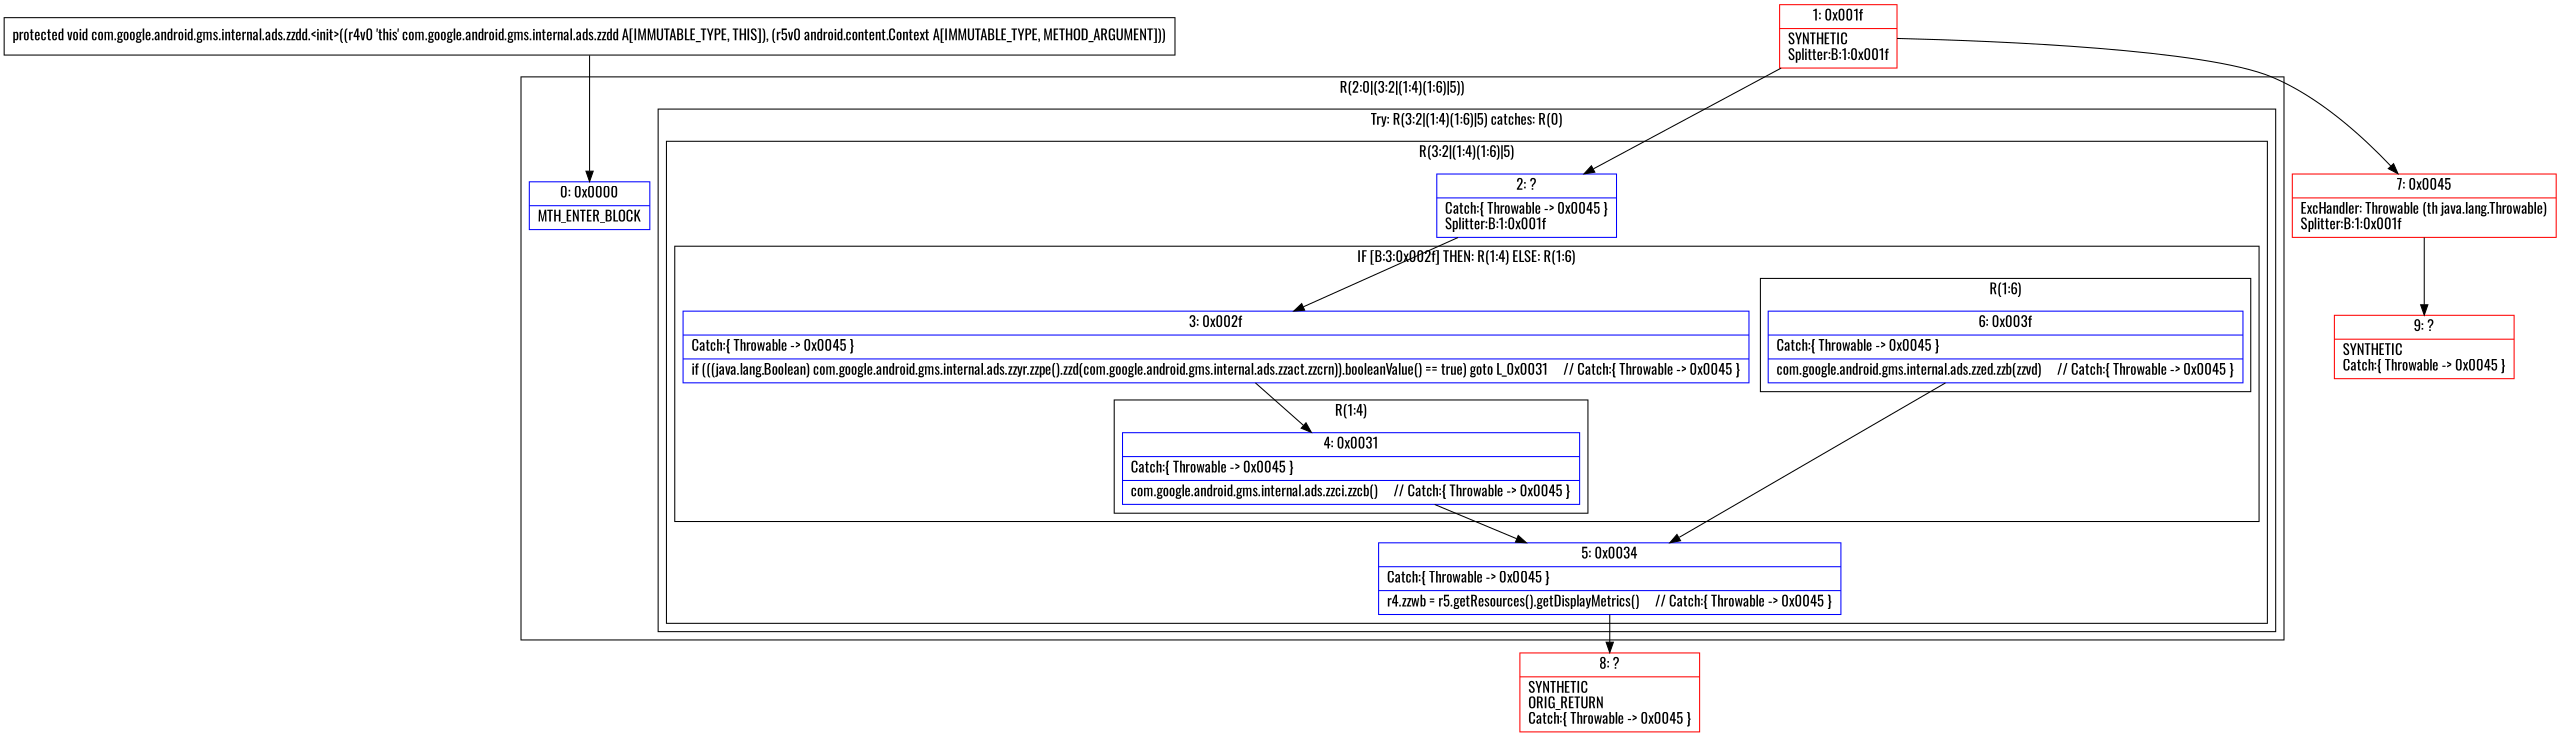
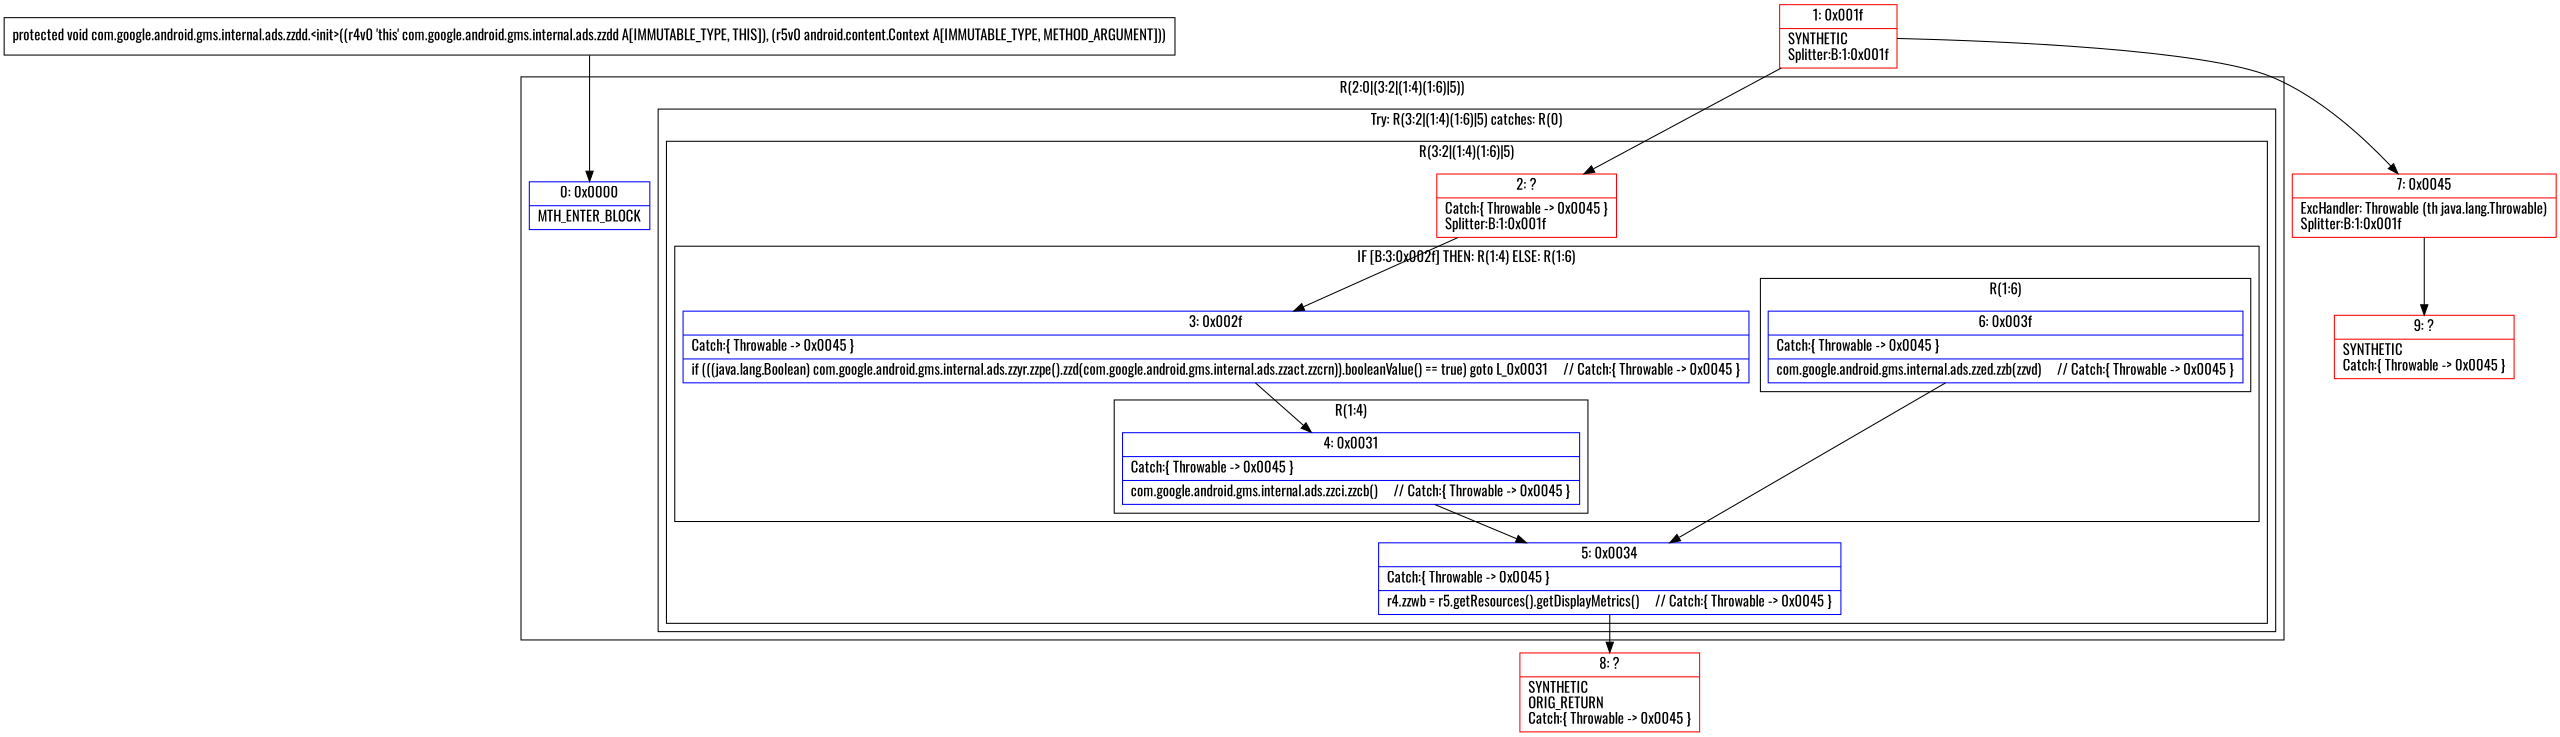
node "2: ?": color blue -> red
